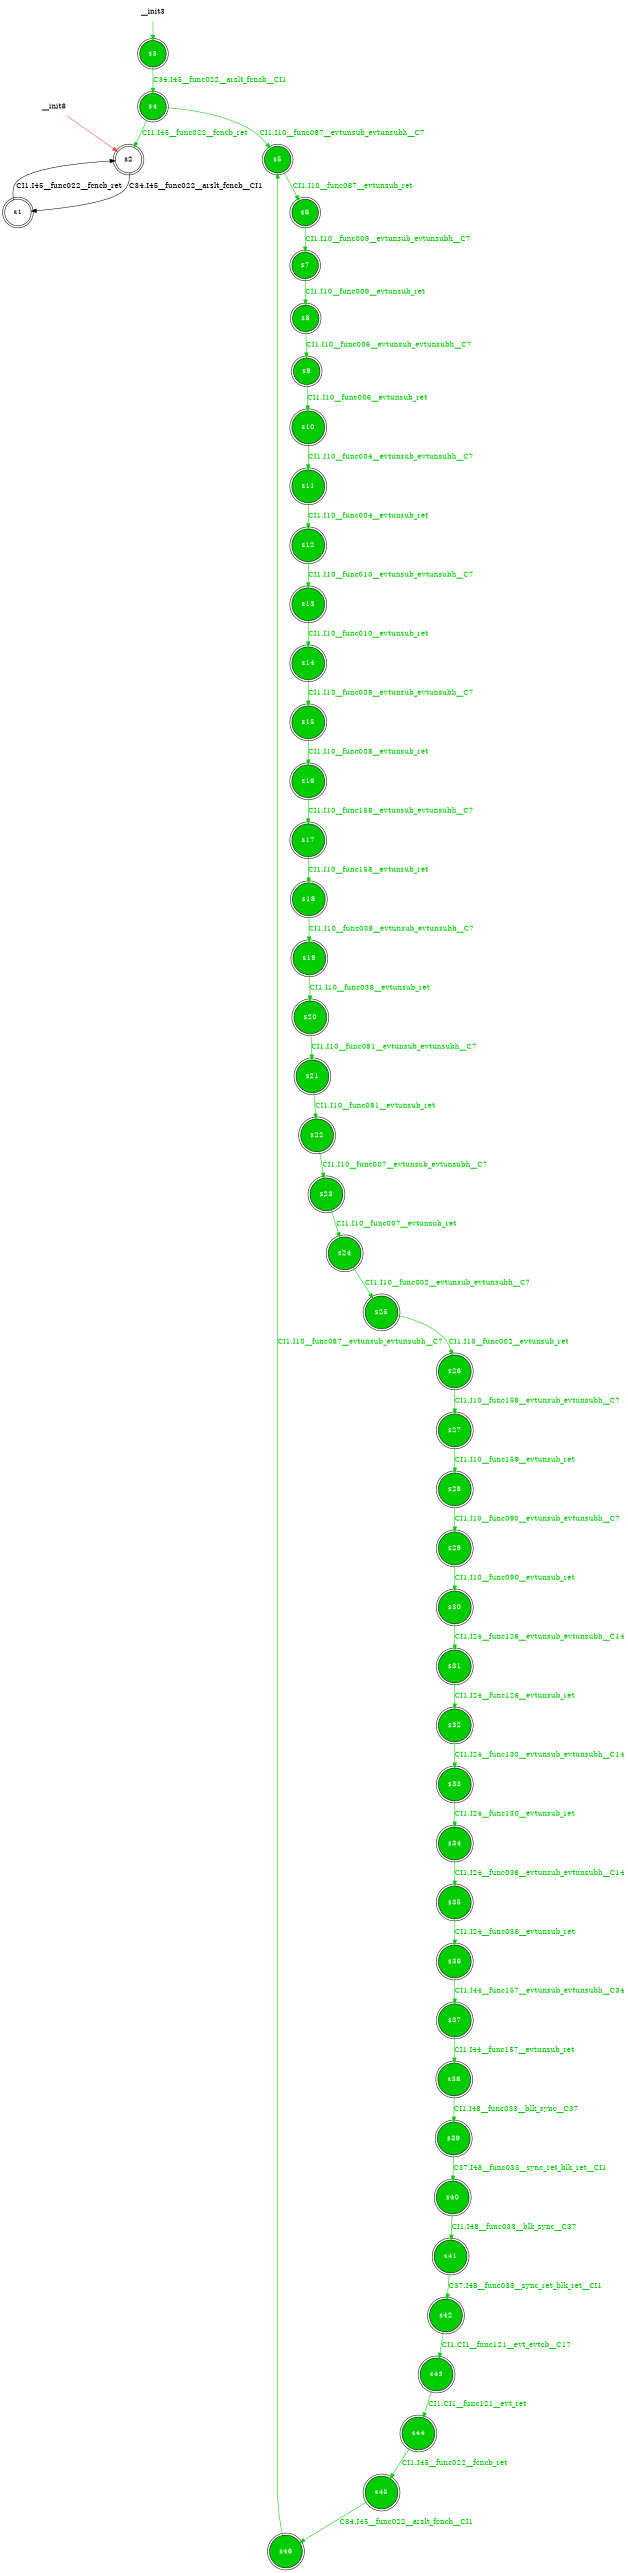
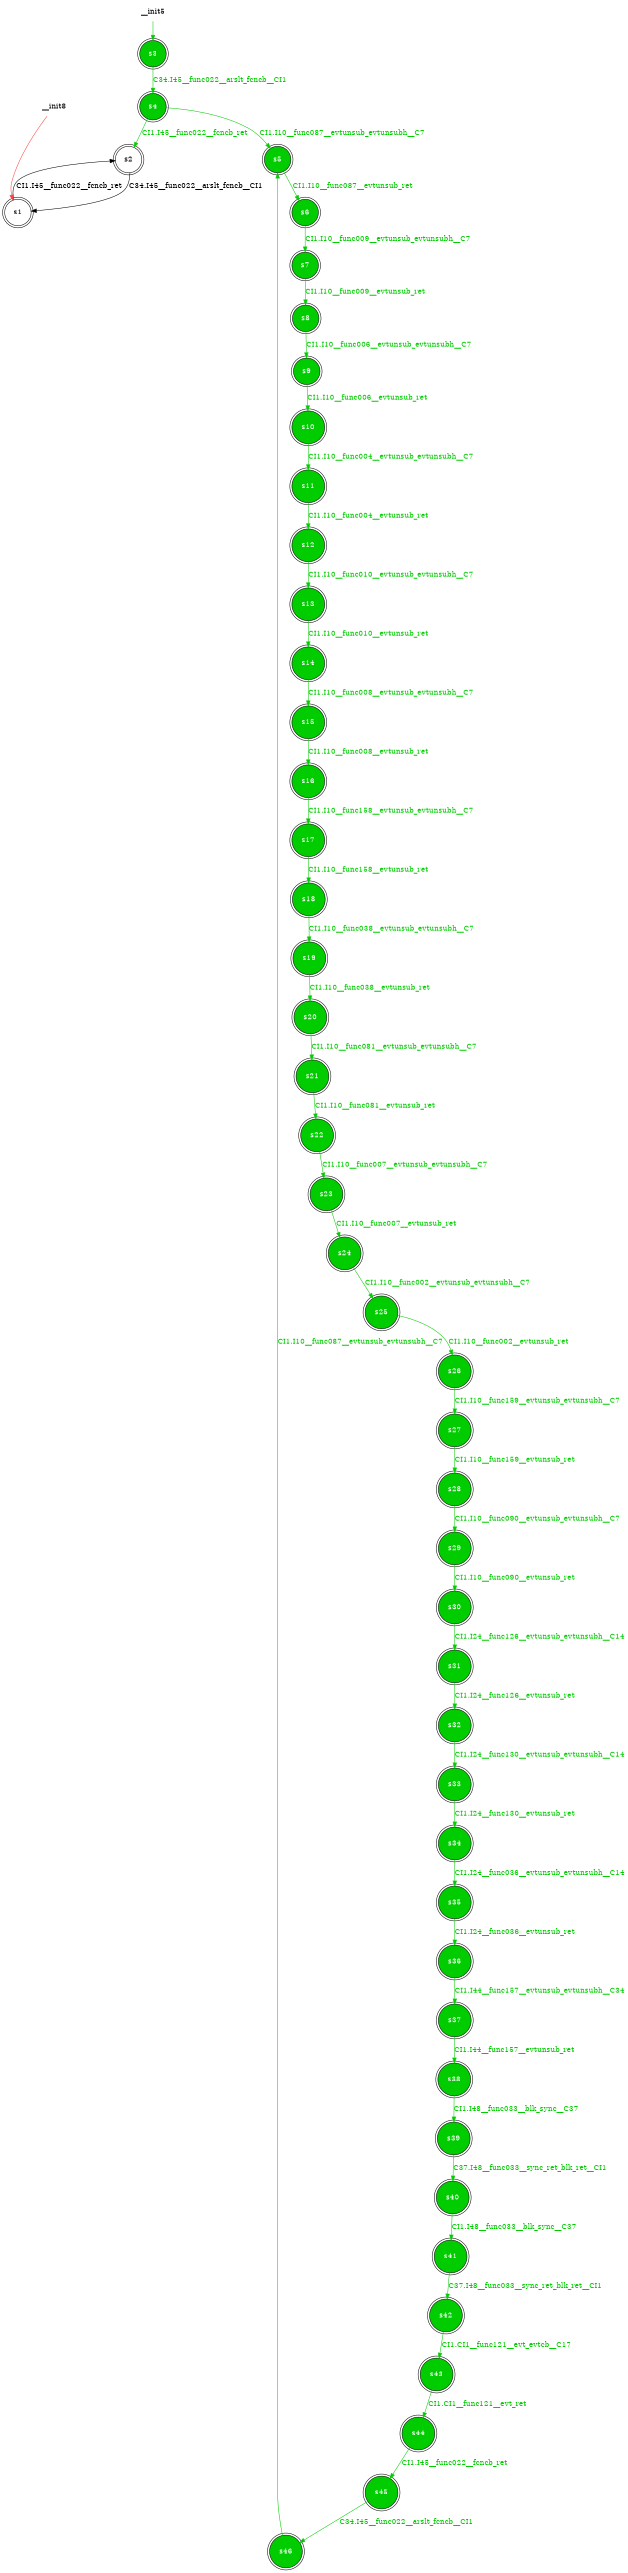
node "__init3": label "__init3" -> "__init5"
edge "__init8" -> "s2": now "__init8" -> "s1"
